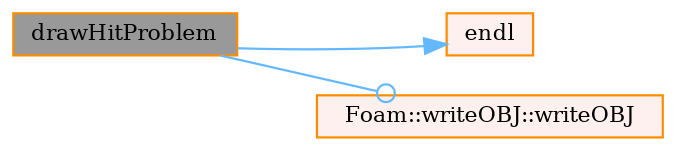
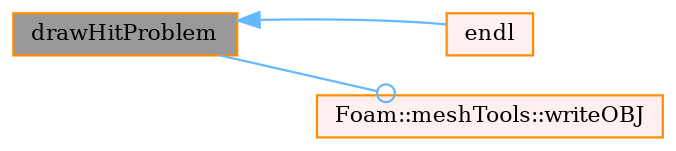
edge "drawHitProblem" -> "endl": reversed
node "Foam::writeOBJ::writeOBJ": label "Foam::writeOBJ::writeOBJ" -> "Foam::meshTools::writeOBJ"
